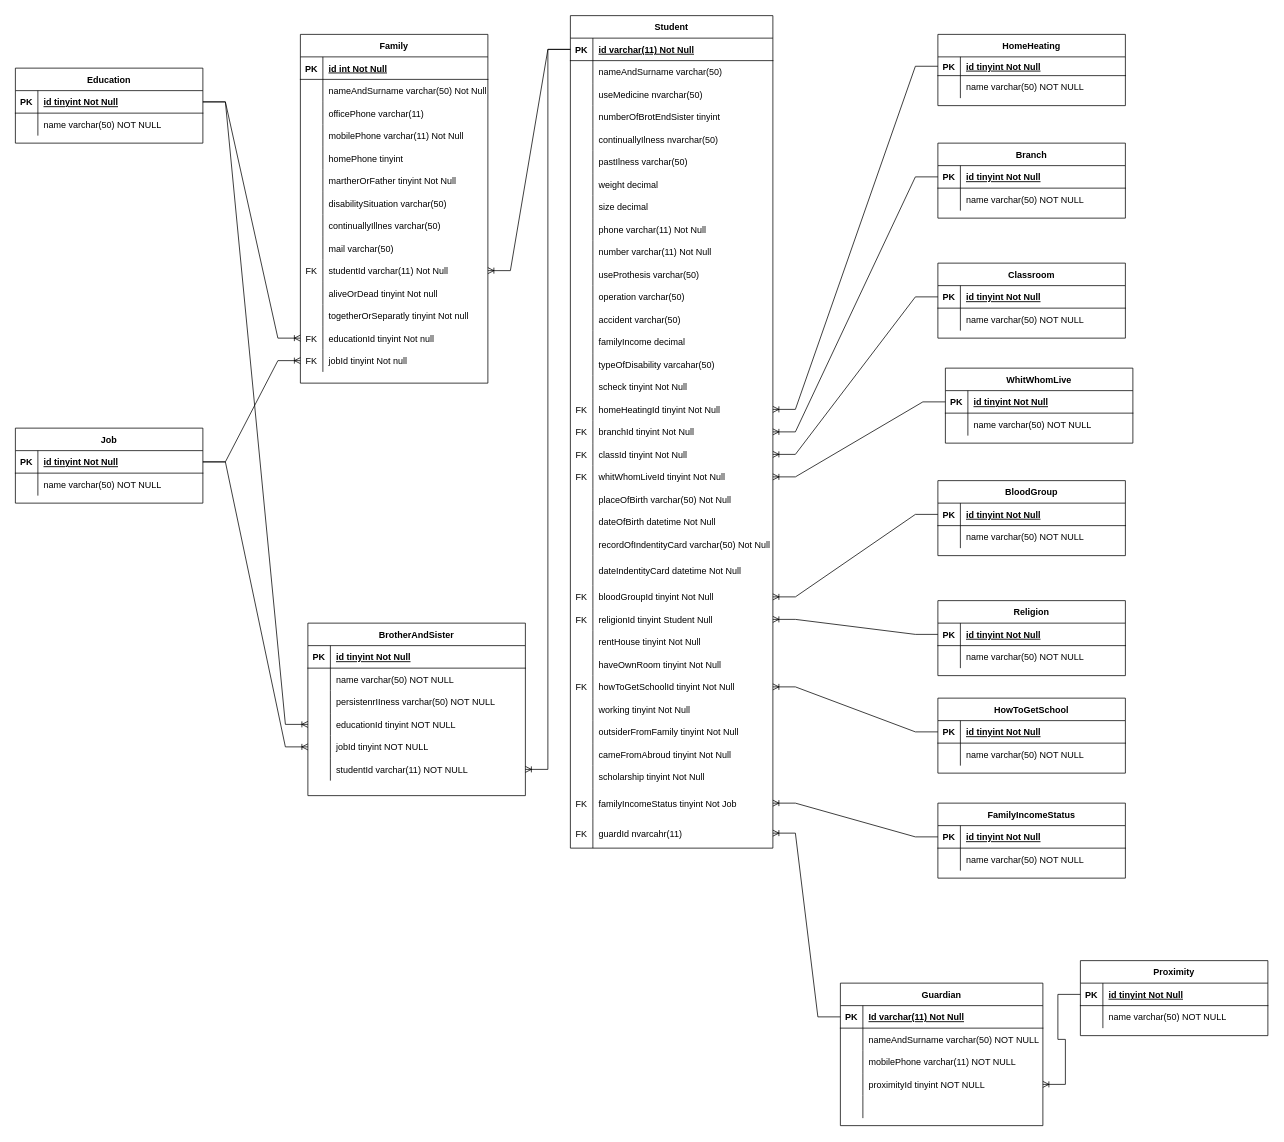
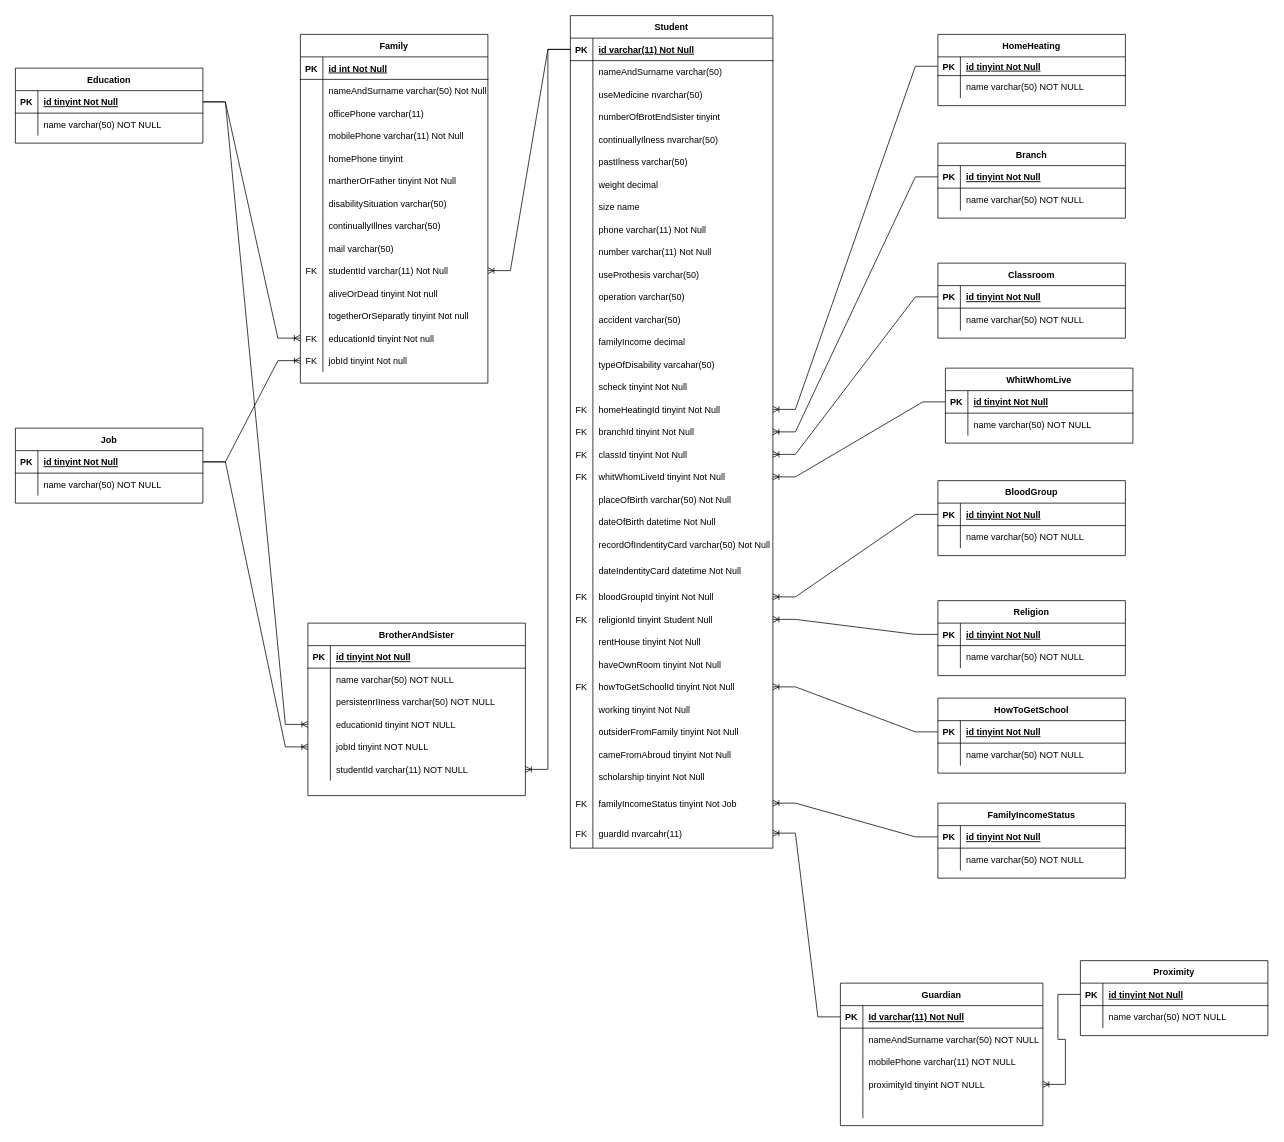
node "size decimal": label "size decimal" -> "size name"
